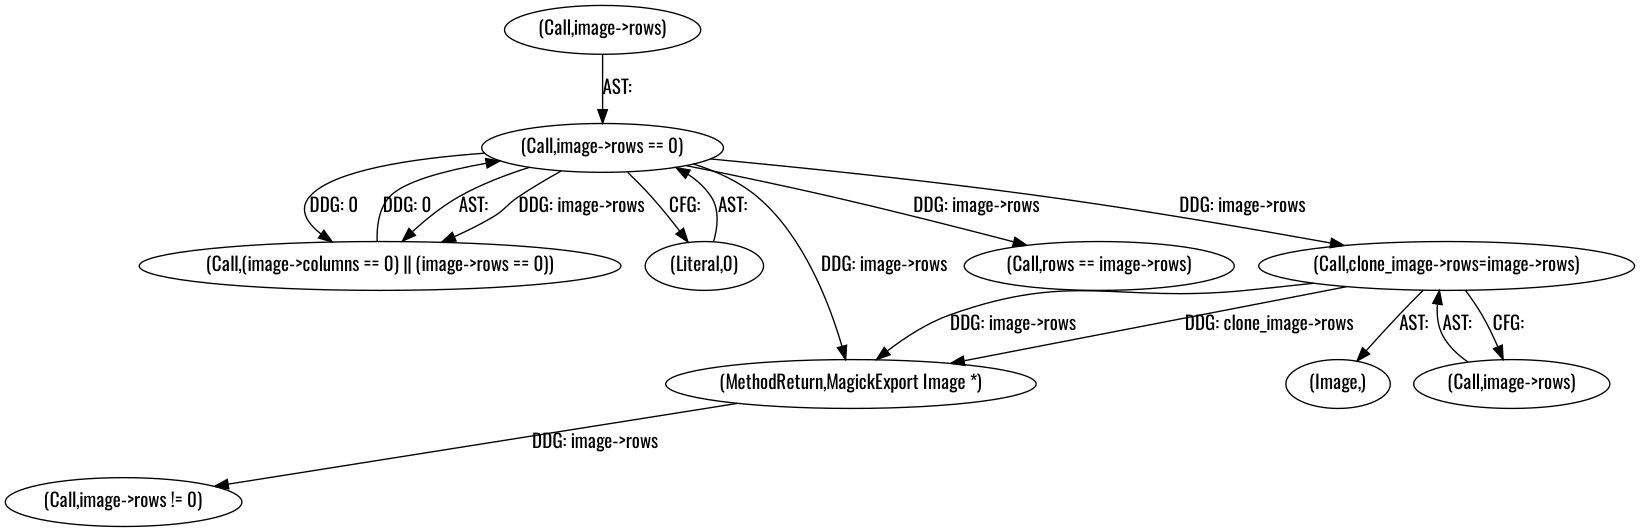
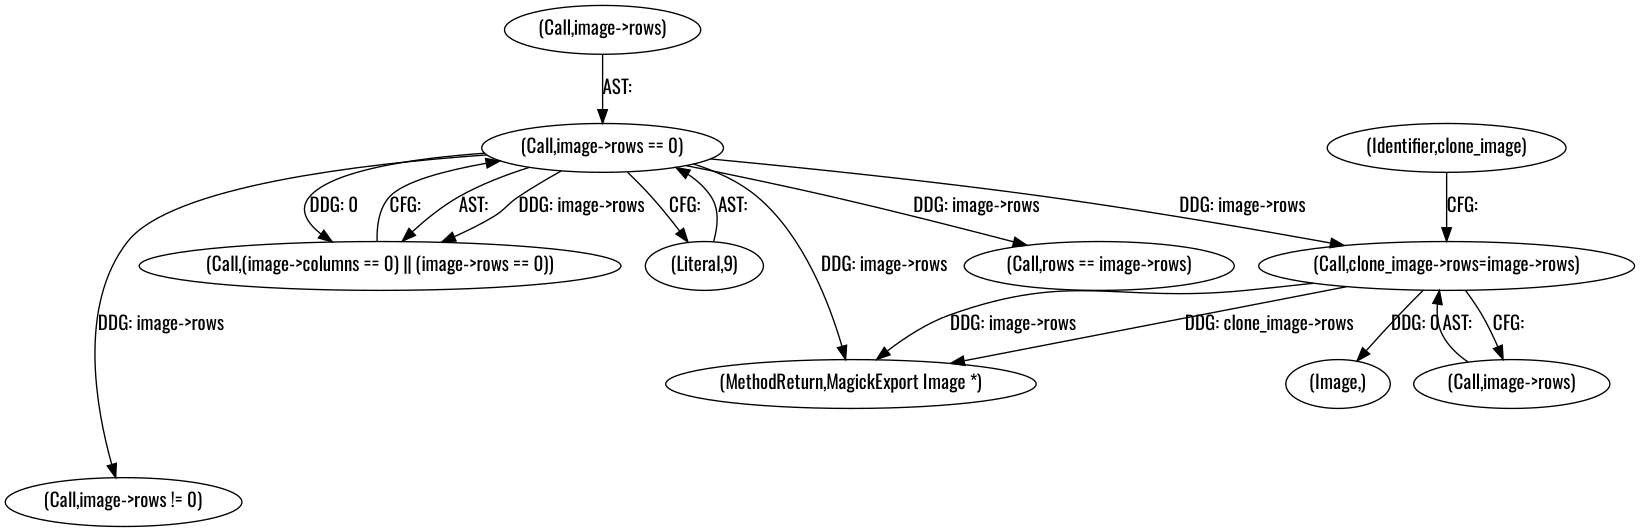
node "(Identifier,clone_image)": added
edge "(Call,(image->columns == 0) || (image->rows == 0))" -> "(Call,image->rows == 0)": label "DDG: 0" -> "CFG: "
node "(Literal,0)": label "(Literal,0)" -> "(Literal,9)"
edge "(Call,clone_image->rows=image->rows)" -> "(Image,)": label "AST: " -> "DDG: 0"
edge "(MethodReturn,MagickExport Image *)" -> "(Call,image->rows != 0)": now "(Call,image->rows == 0)" -> "(Call,image->rows != 0)"
